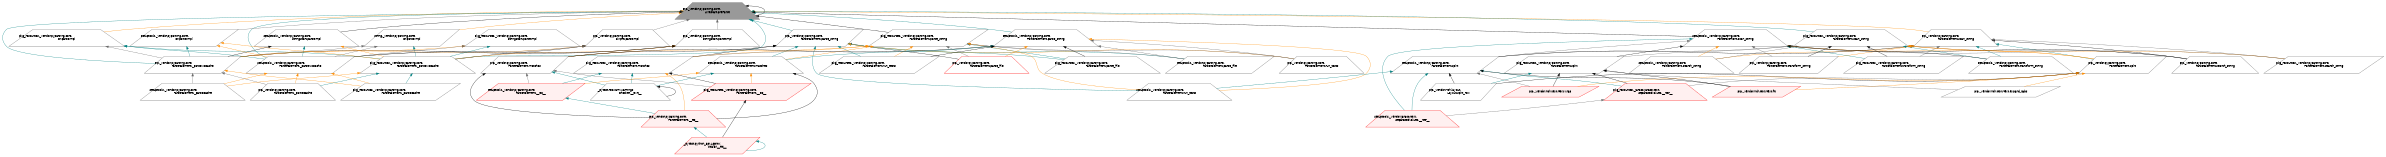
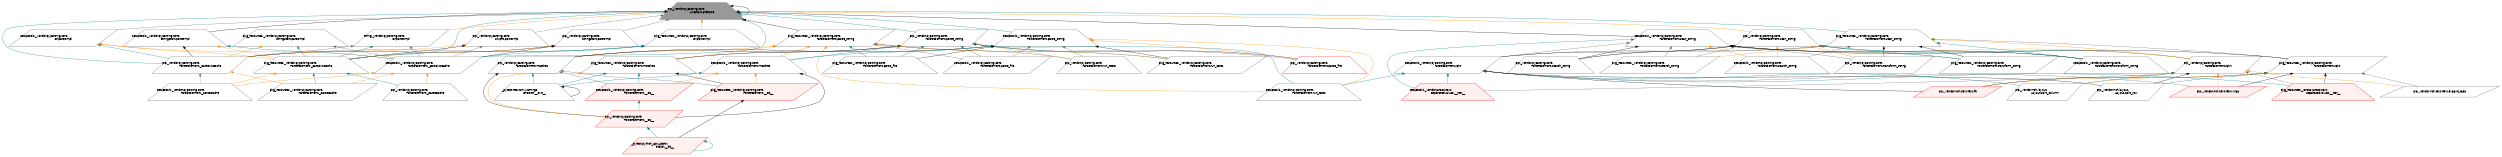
node "pkg_resources._vendor.pyparsing.core. ParserElement.matches": shape parallelogram -> trapezium
edge "pip._vendor.pyparsing.core. ParserElement._parseCache" -> "pip._vendor.pyparsing.core. ParserElement._parseNoCache": removed
node "pip._vendor.rich.layout. Layout.split_column": added
edge "setuptools._vendor.jaraco.text. SeparatedValues.__iter__" -> "pkg_resources._jaraco.jaraco.text. SeparatedValues.__iter__": now "setuptools._vendor.jaraco.text. SeparatedValues.__iter__" -> "pip._vendor.pyparsing.core. ParserElement.split"
node "pip._vendor.pyparsing.core. ParserElement.__eq__": shape trapezium -> parallelogram
